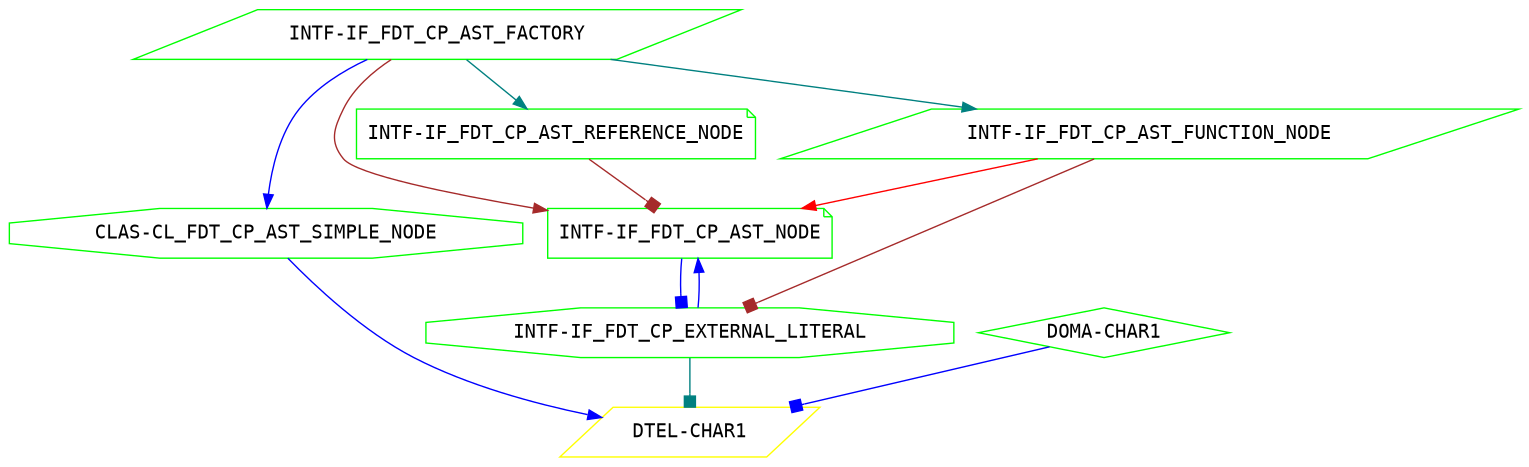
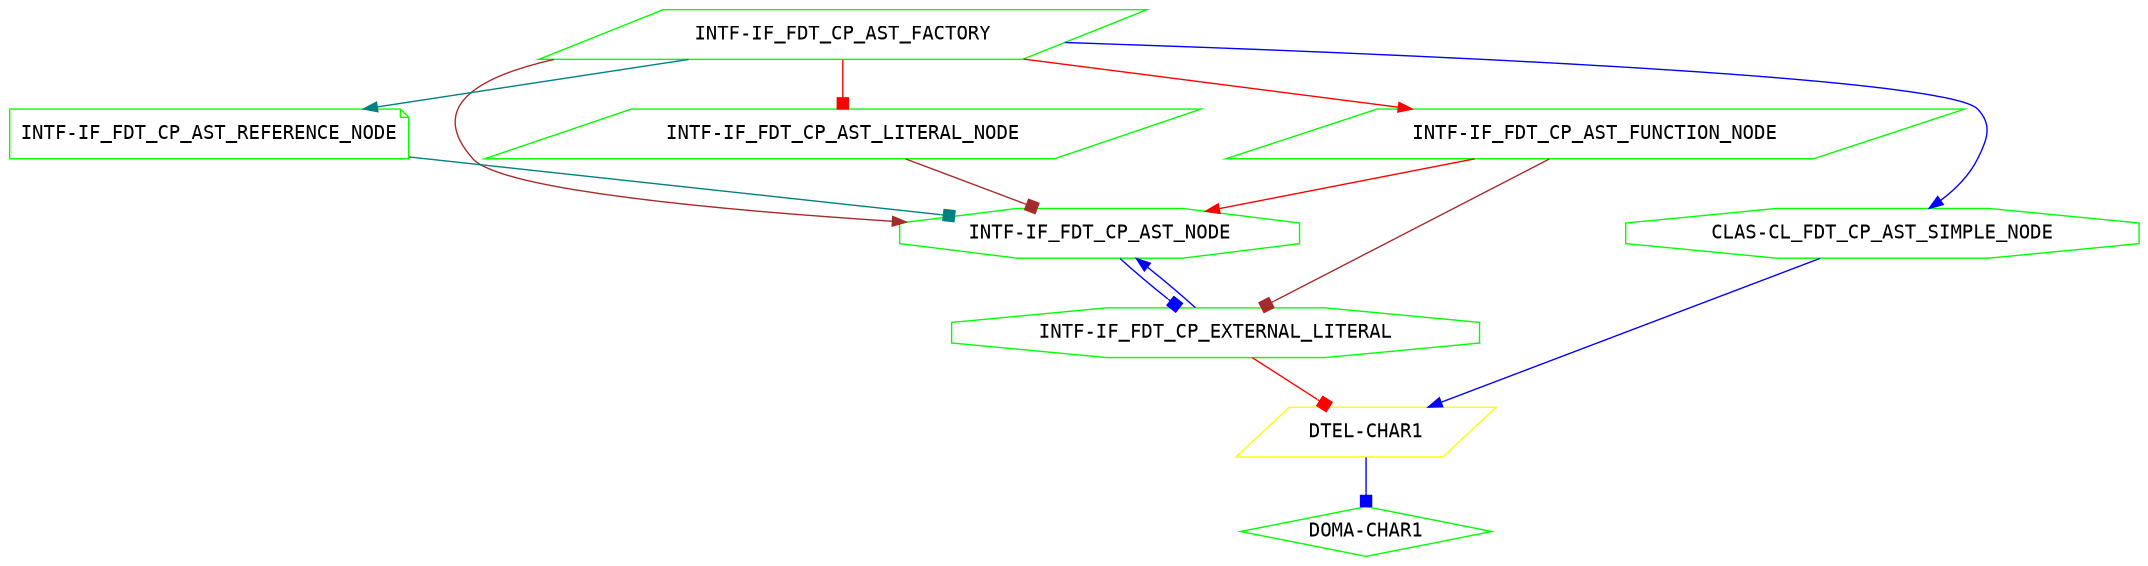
edge "INTF-IF_FDT_CP_AST_FACTORY" -> "INTF-IF_FDT_CP_AST_FUNCTION_NODE": color teal -> red
node "INTF-IF_FDT_CP_AST_LITERAL_NODE": added
edge "INTF-IF_FDT_CP_AST_REFERENCE_NODE" -> "INTF-IF_FDT_CP_AST_NODE": color brown -> teal
node "INTF-IF_FDT_CP_AST_NODE": shape note -> octagon
edge "DOMA-CHAR1" -> "DTEL-CHAR1": reversed
edge "INTF-IF_FDT_CP_EXTERNAL_LITERAL" -> "DTEL-CHAR1": color teal -> red
